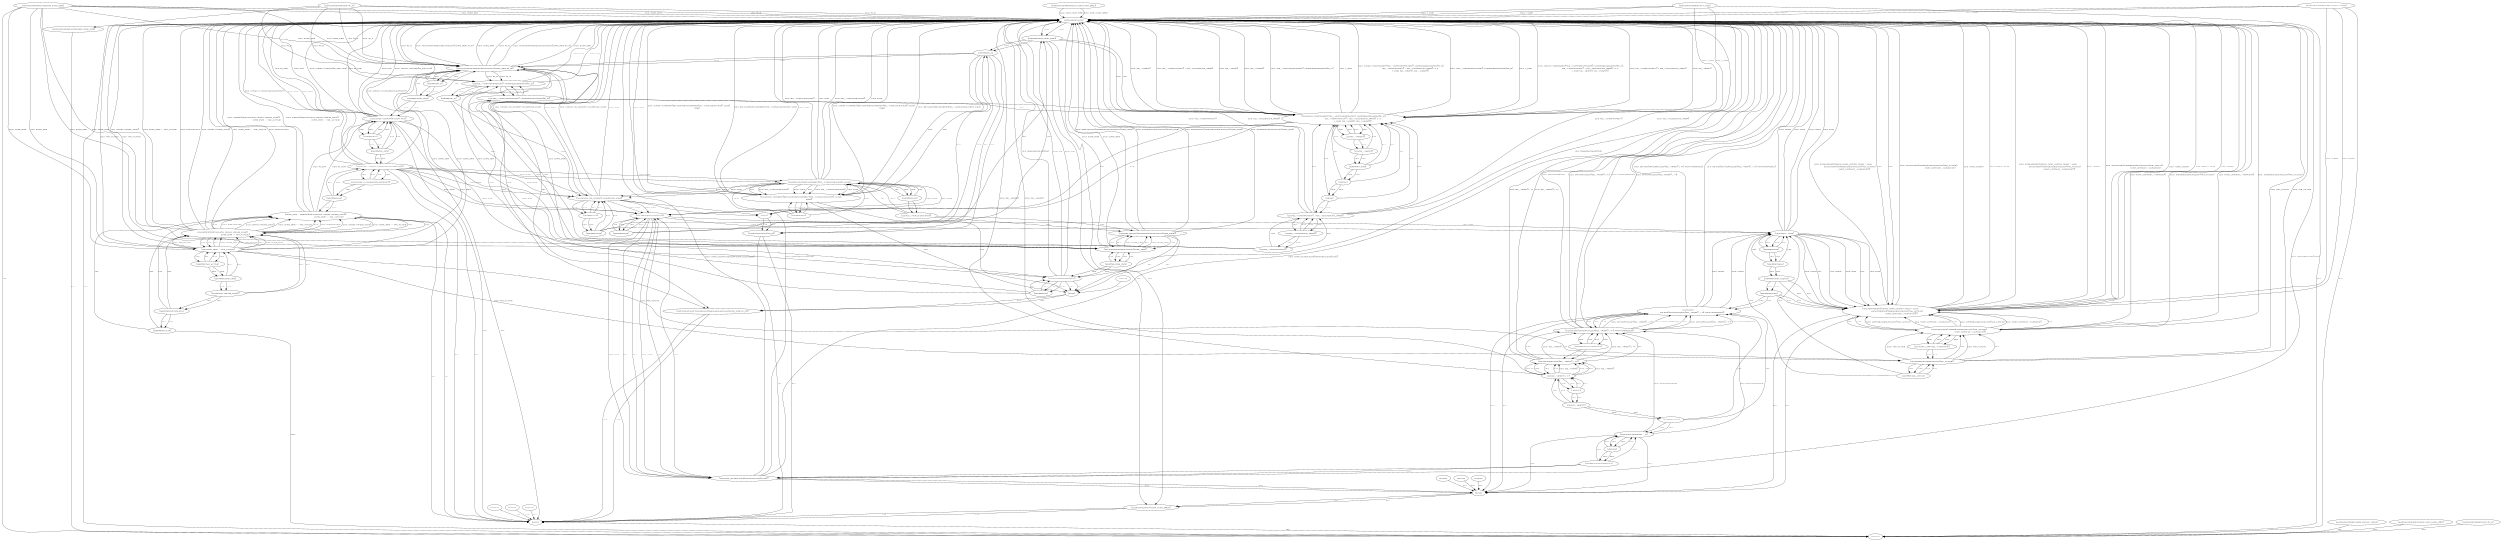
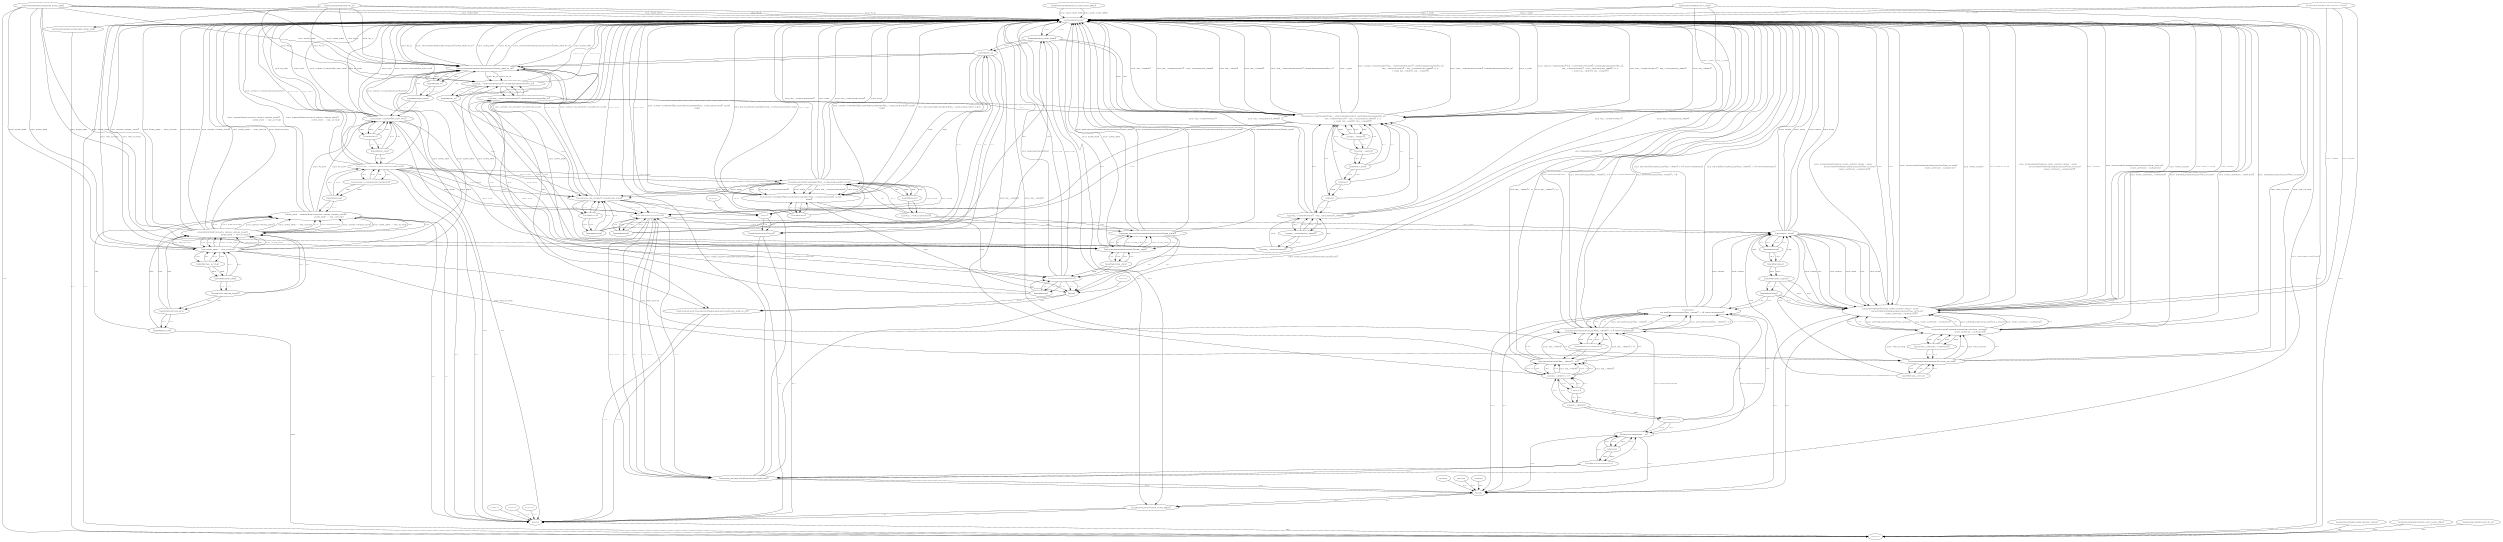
node "1000143": added
node "(Call,GetTabBackgroundColor(TAB_ACTIVE))": label "(Call,GetTabBackgroundColor(TAB_ACTIVE))" -> "(Call,GetTabBackgroundColor(ACTIVE_ACTIVE))"
